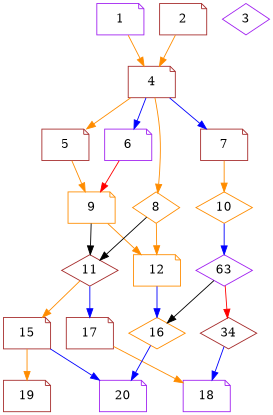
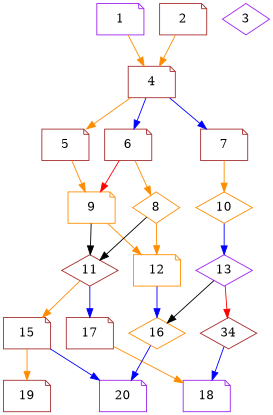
edge "4" -> "8": now "6" -> "8"
node "6": color purple -> brown
node "63": label "63" -> "13"
